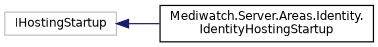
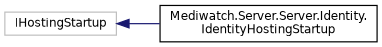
node "Mediwatch.Server.Areas.Identity. IdentityHostingStartup": label "Mediwatch.Server.Areas.Identity. IdentityHostingStartup" -> "Mediwatch.Server.Server.Identity. IdentityHostingStartup"
